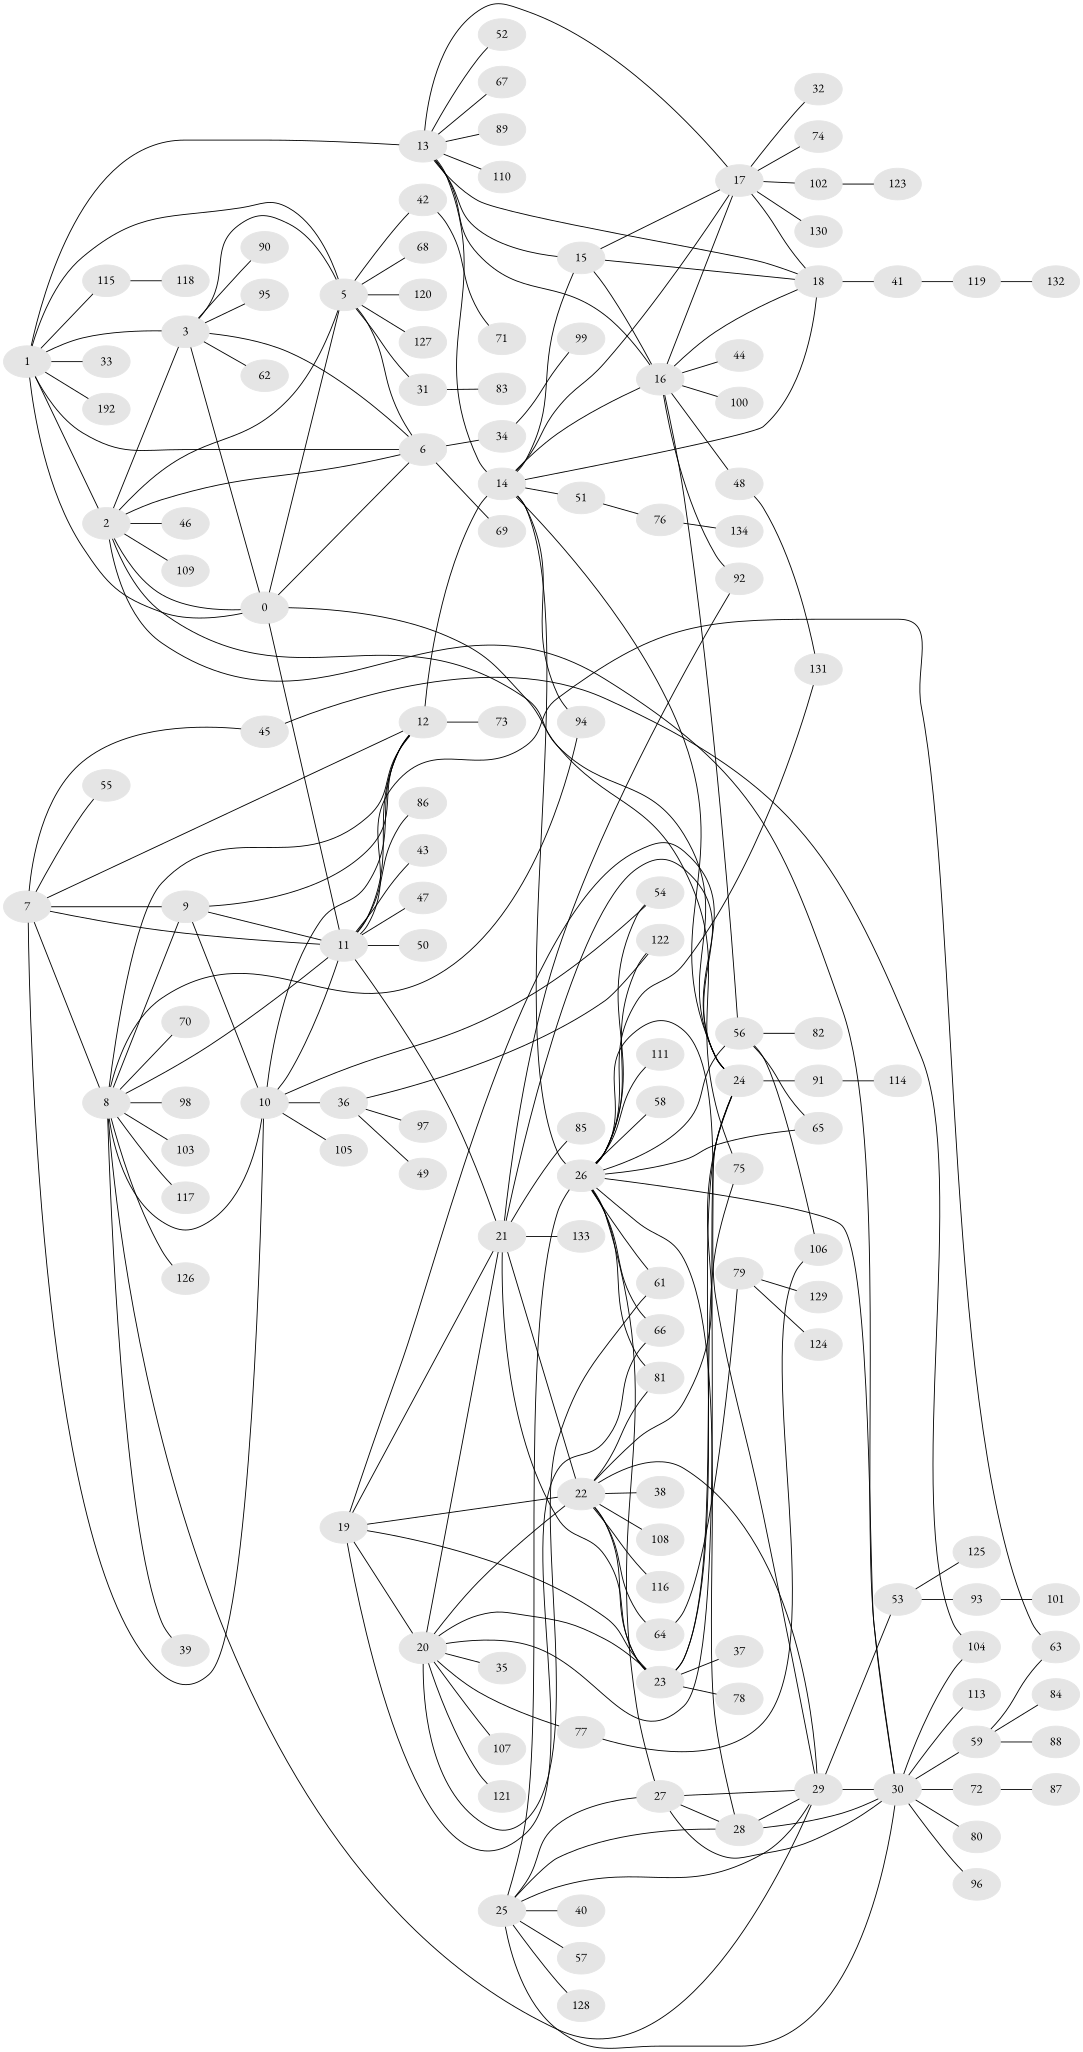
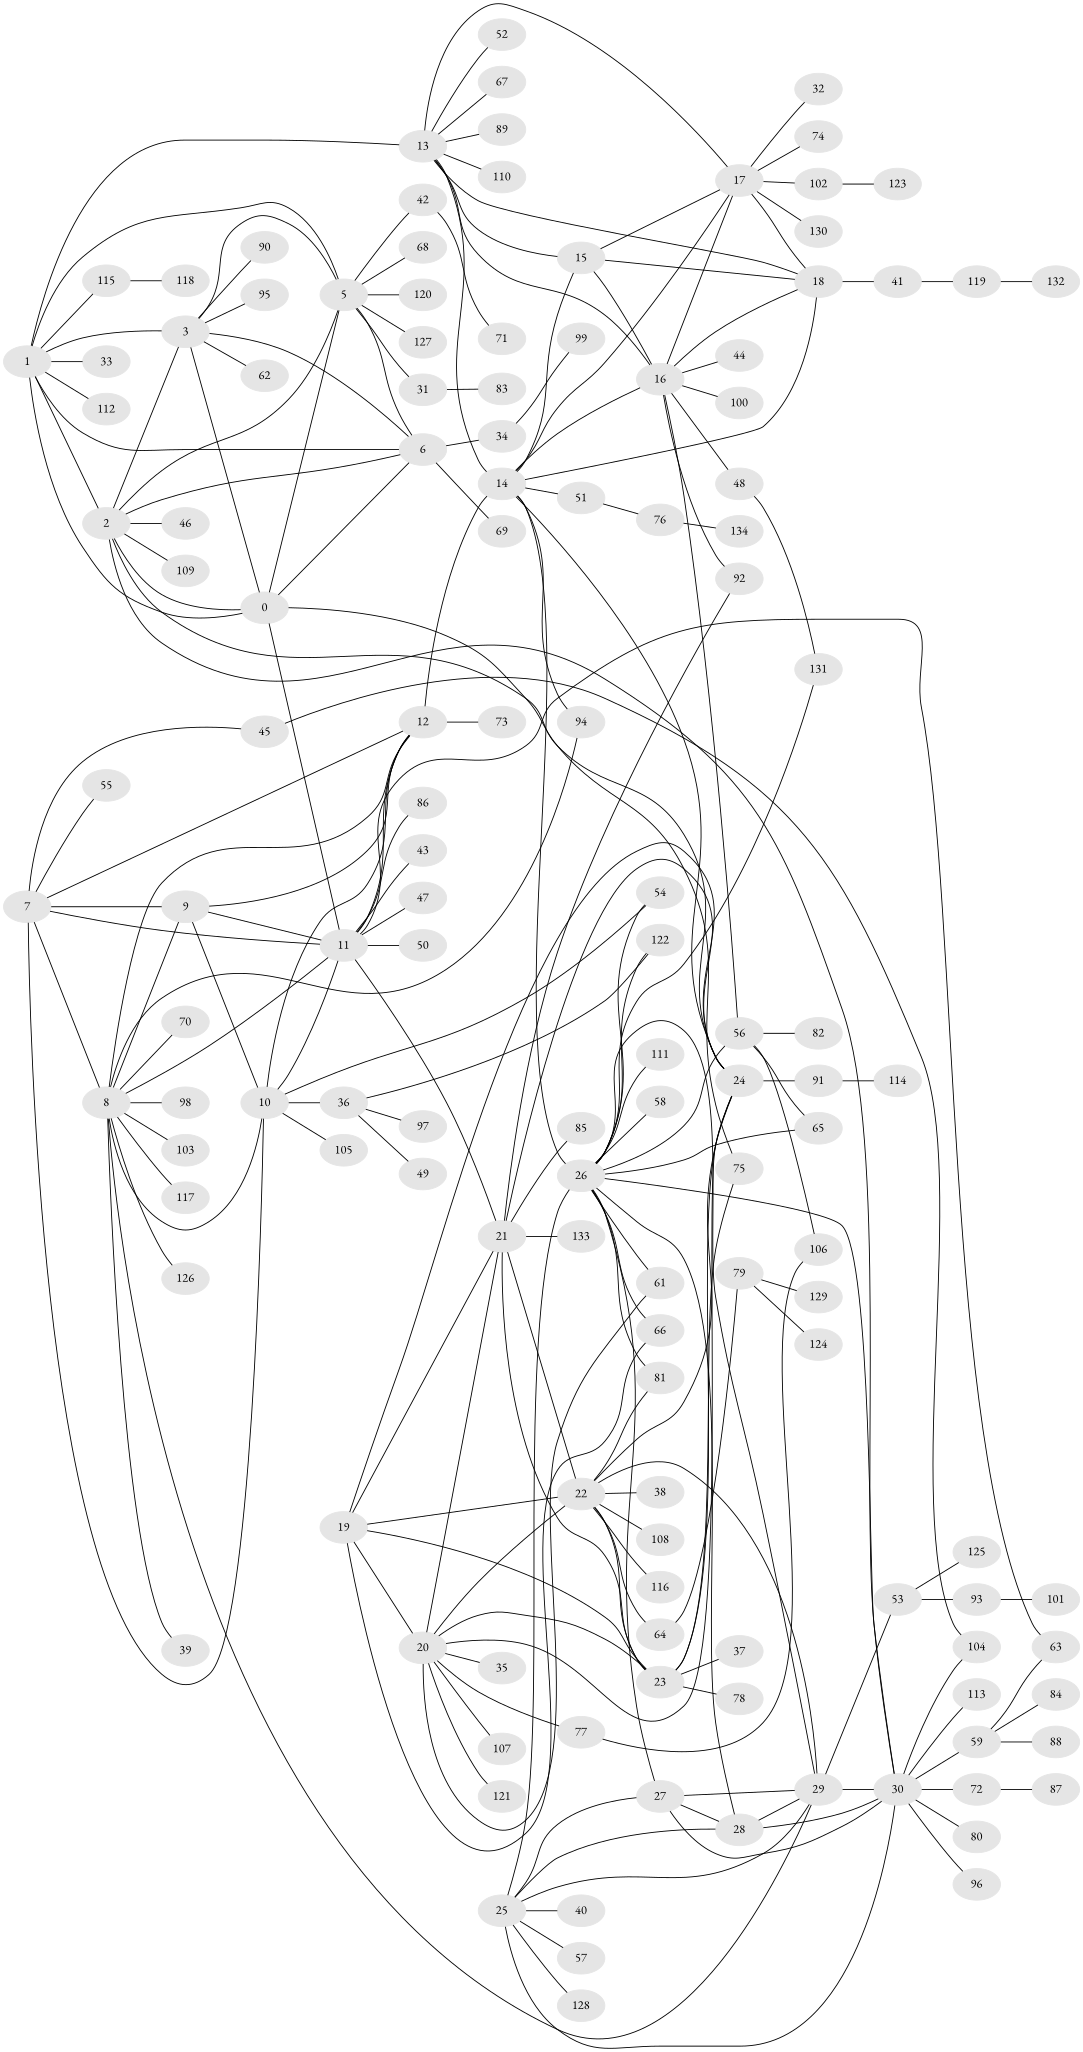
node "192": label "192" -> "112"
